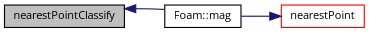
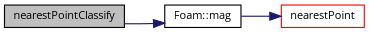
edge "Foam::mag" -> "nearestPointClassify": reversed
